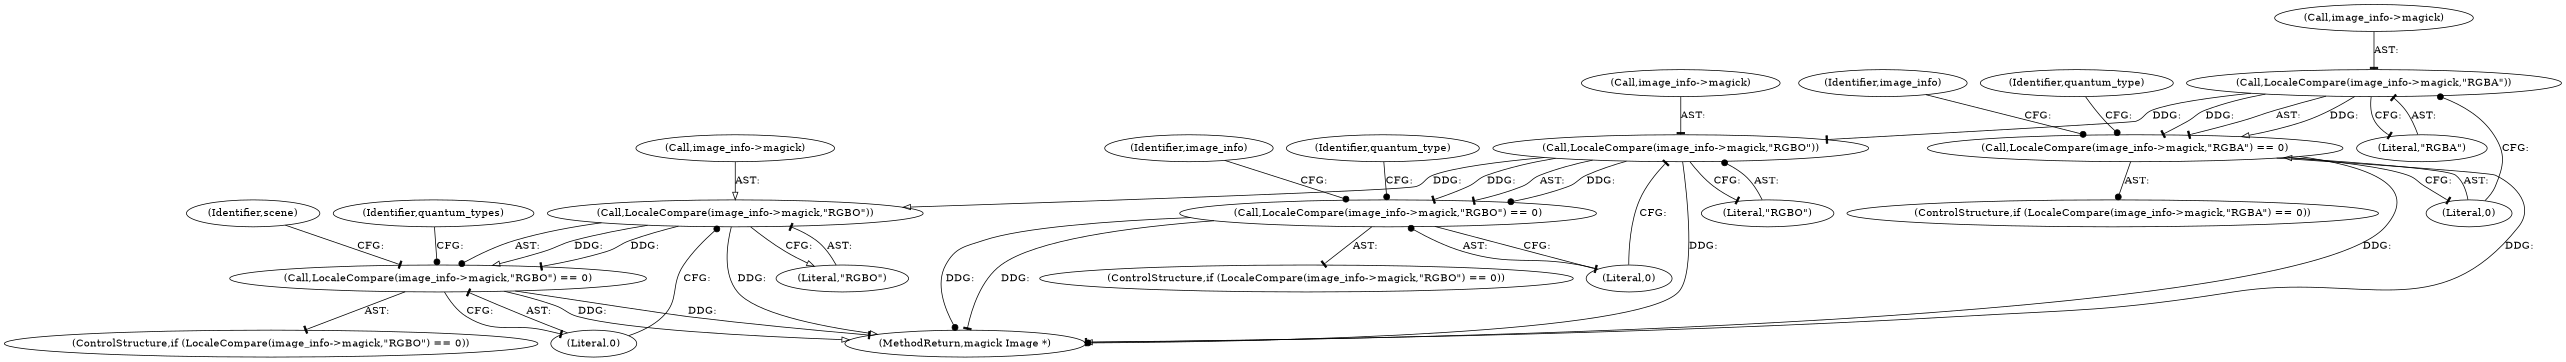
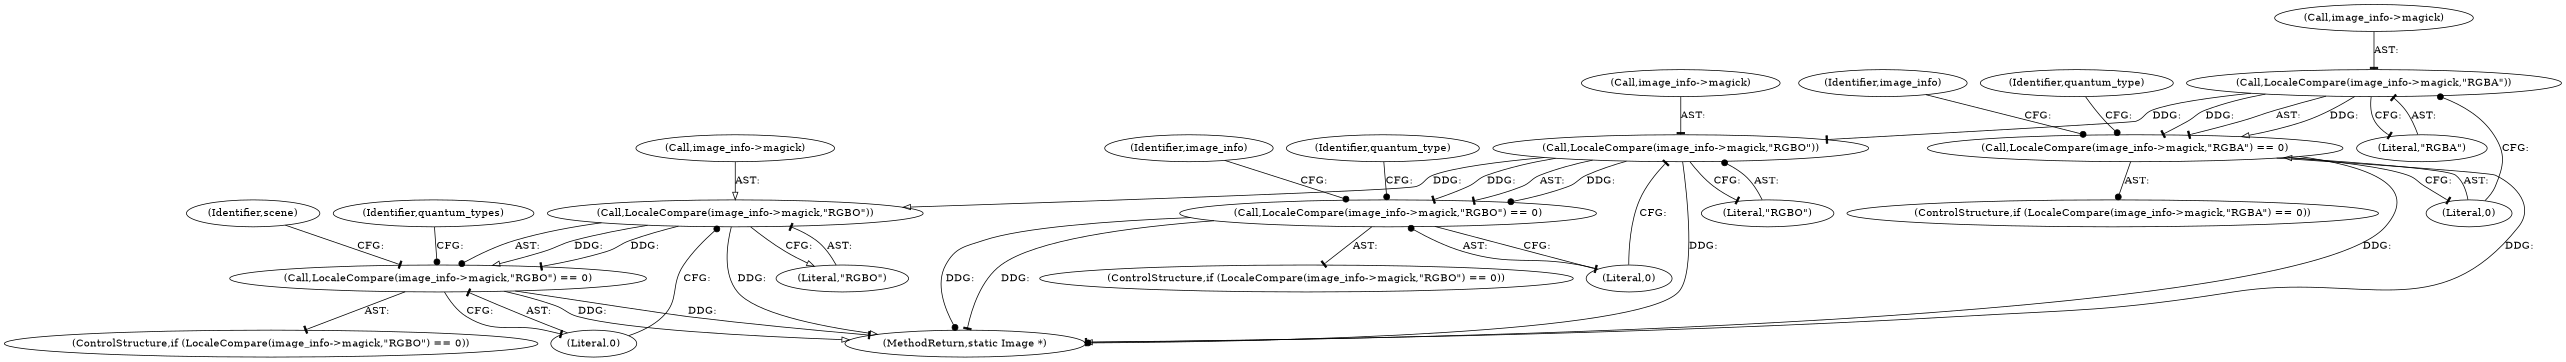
node "(MethodReturn,magick Image *)": label "(MethodReturn,magick Image *)" -> "(MethodReturn,static Image *)"
